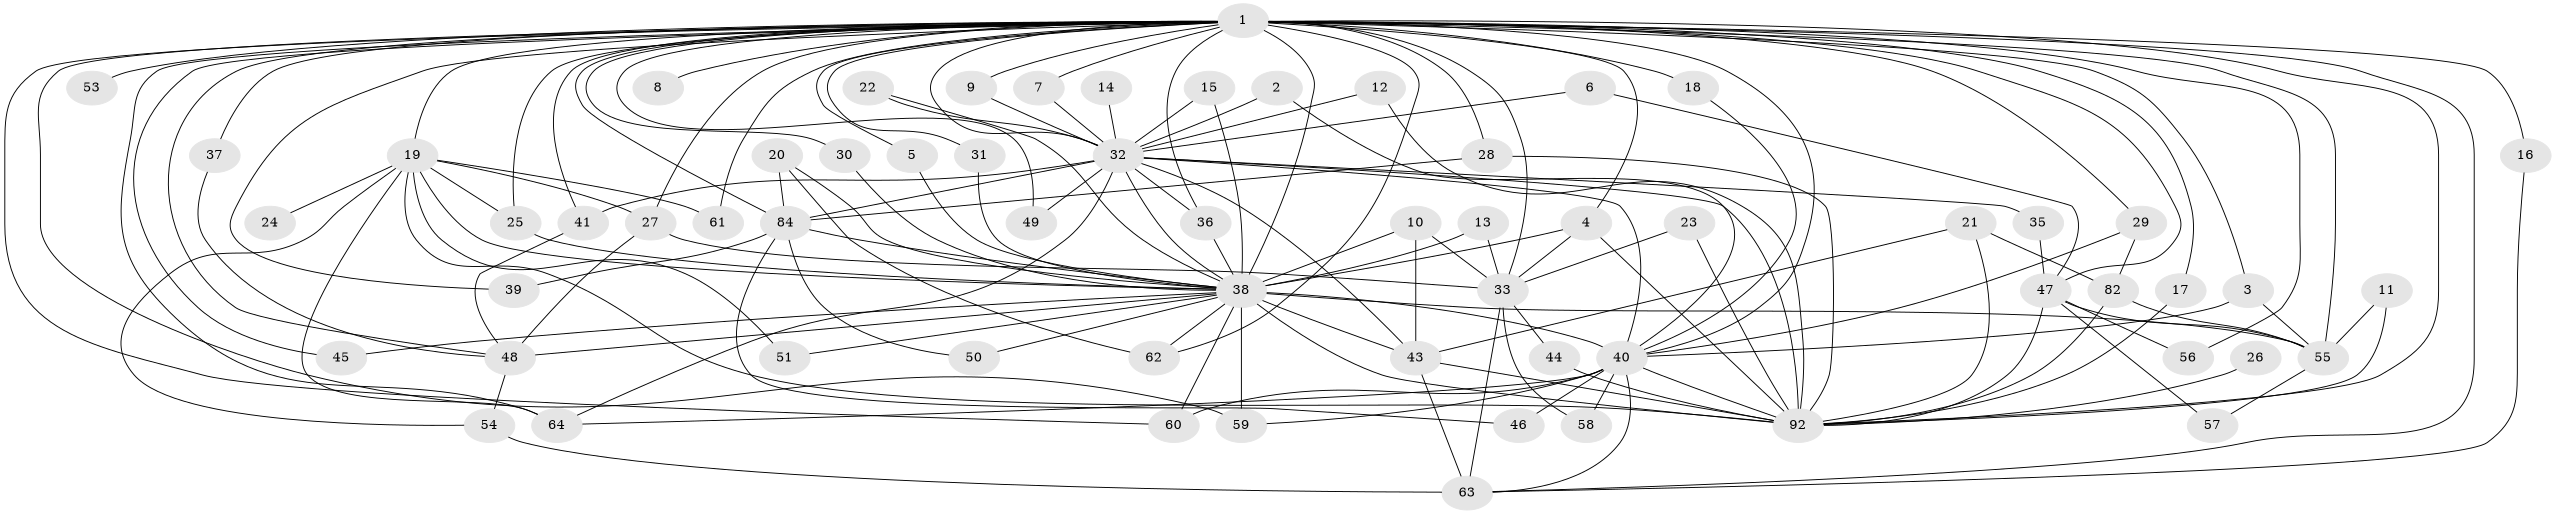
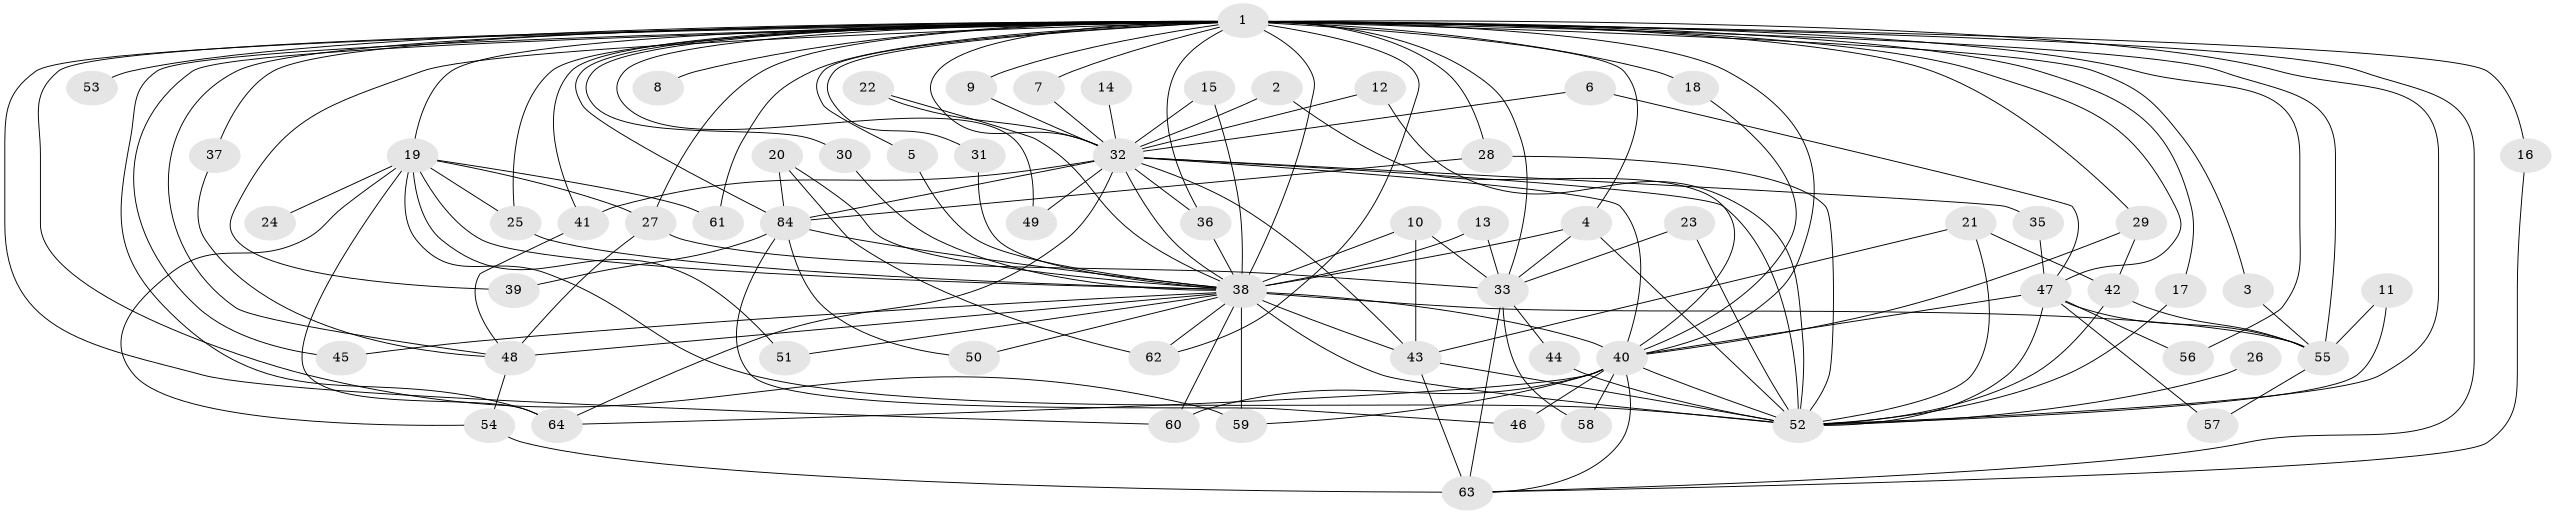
node "82": label "82" -> "42"
edge "3" -- "40": now "47" -- "40"
node "92": label "92" -> "52"
